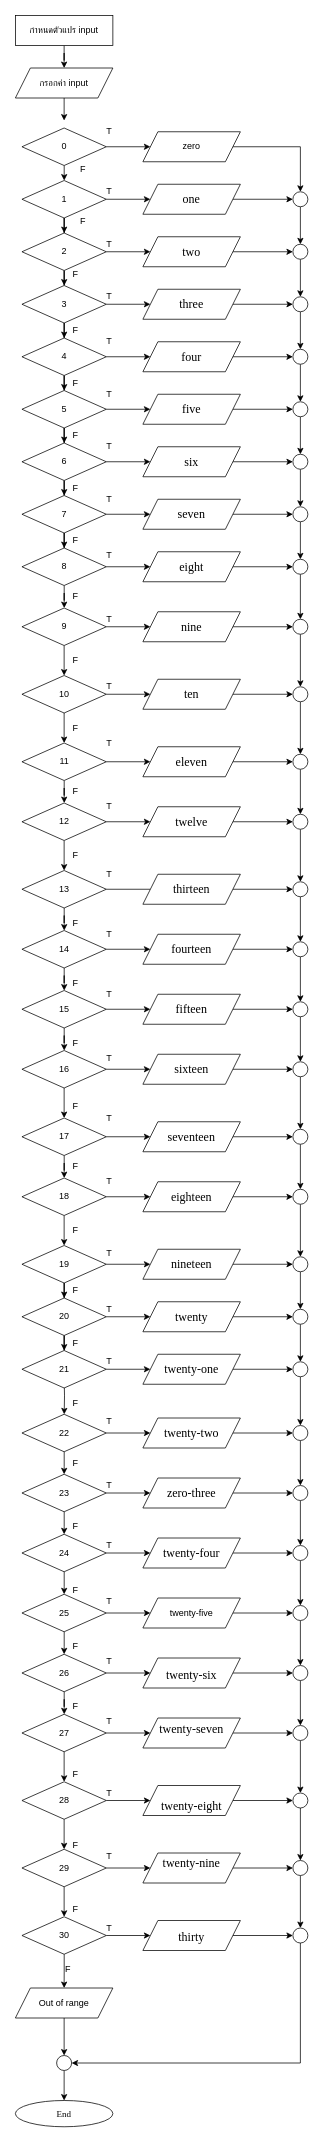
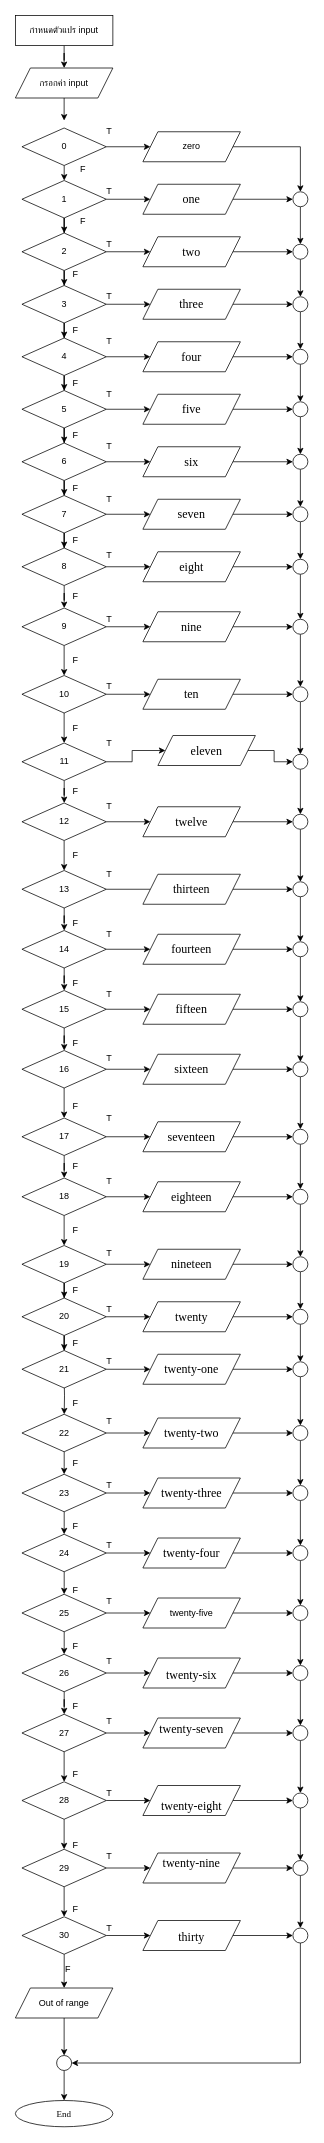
node "eleven": moved (192, 762) -> (207, 750)
node "zero-three": label "zero-three" -> "twenty-three"
